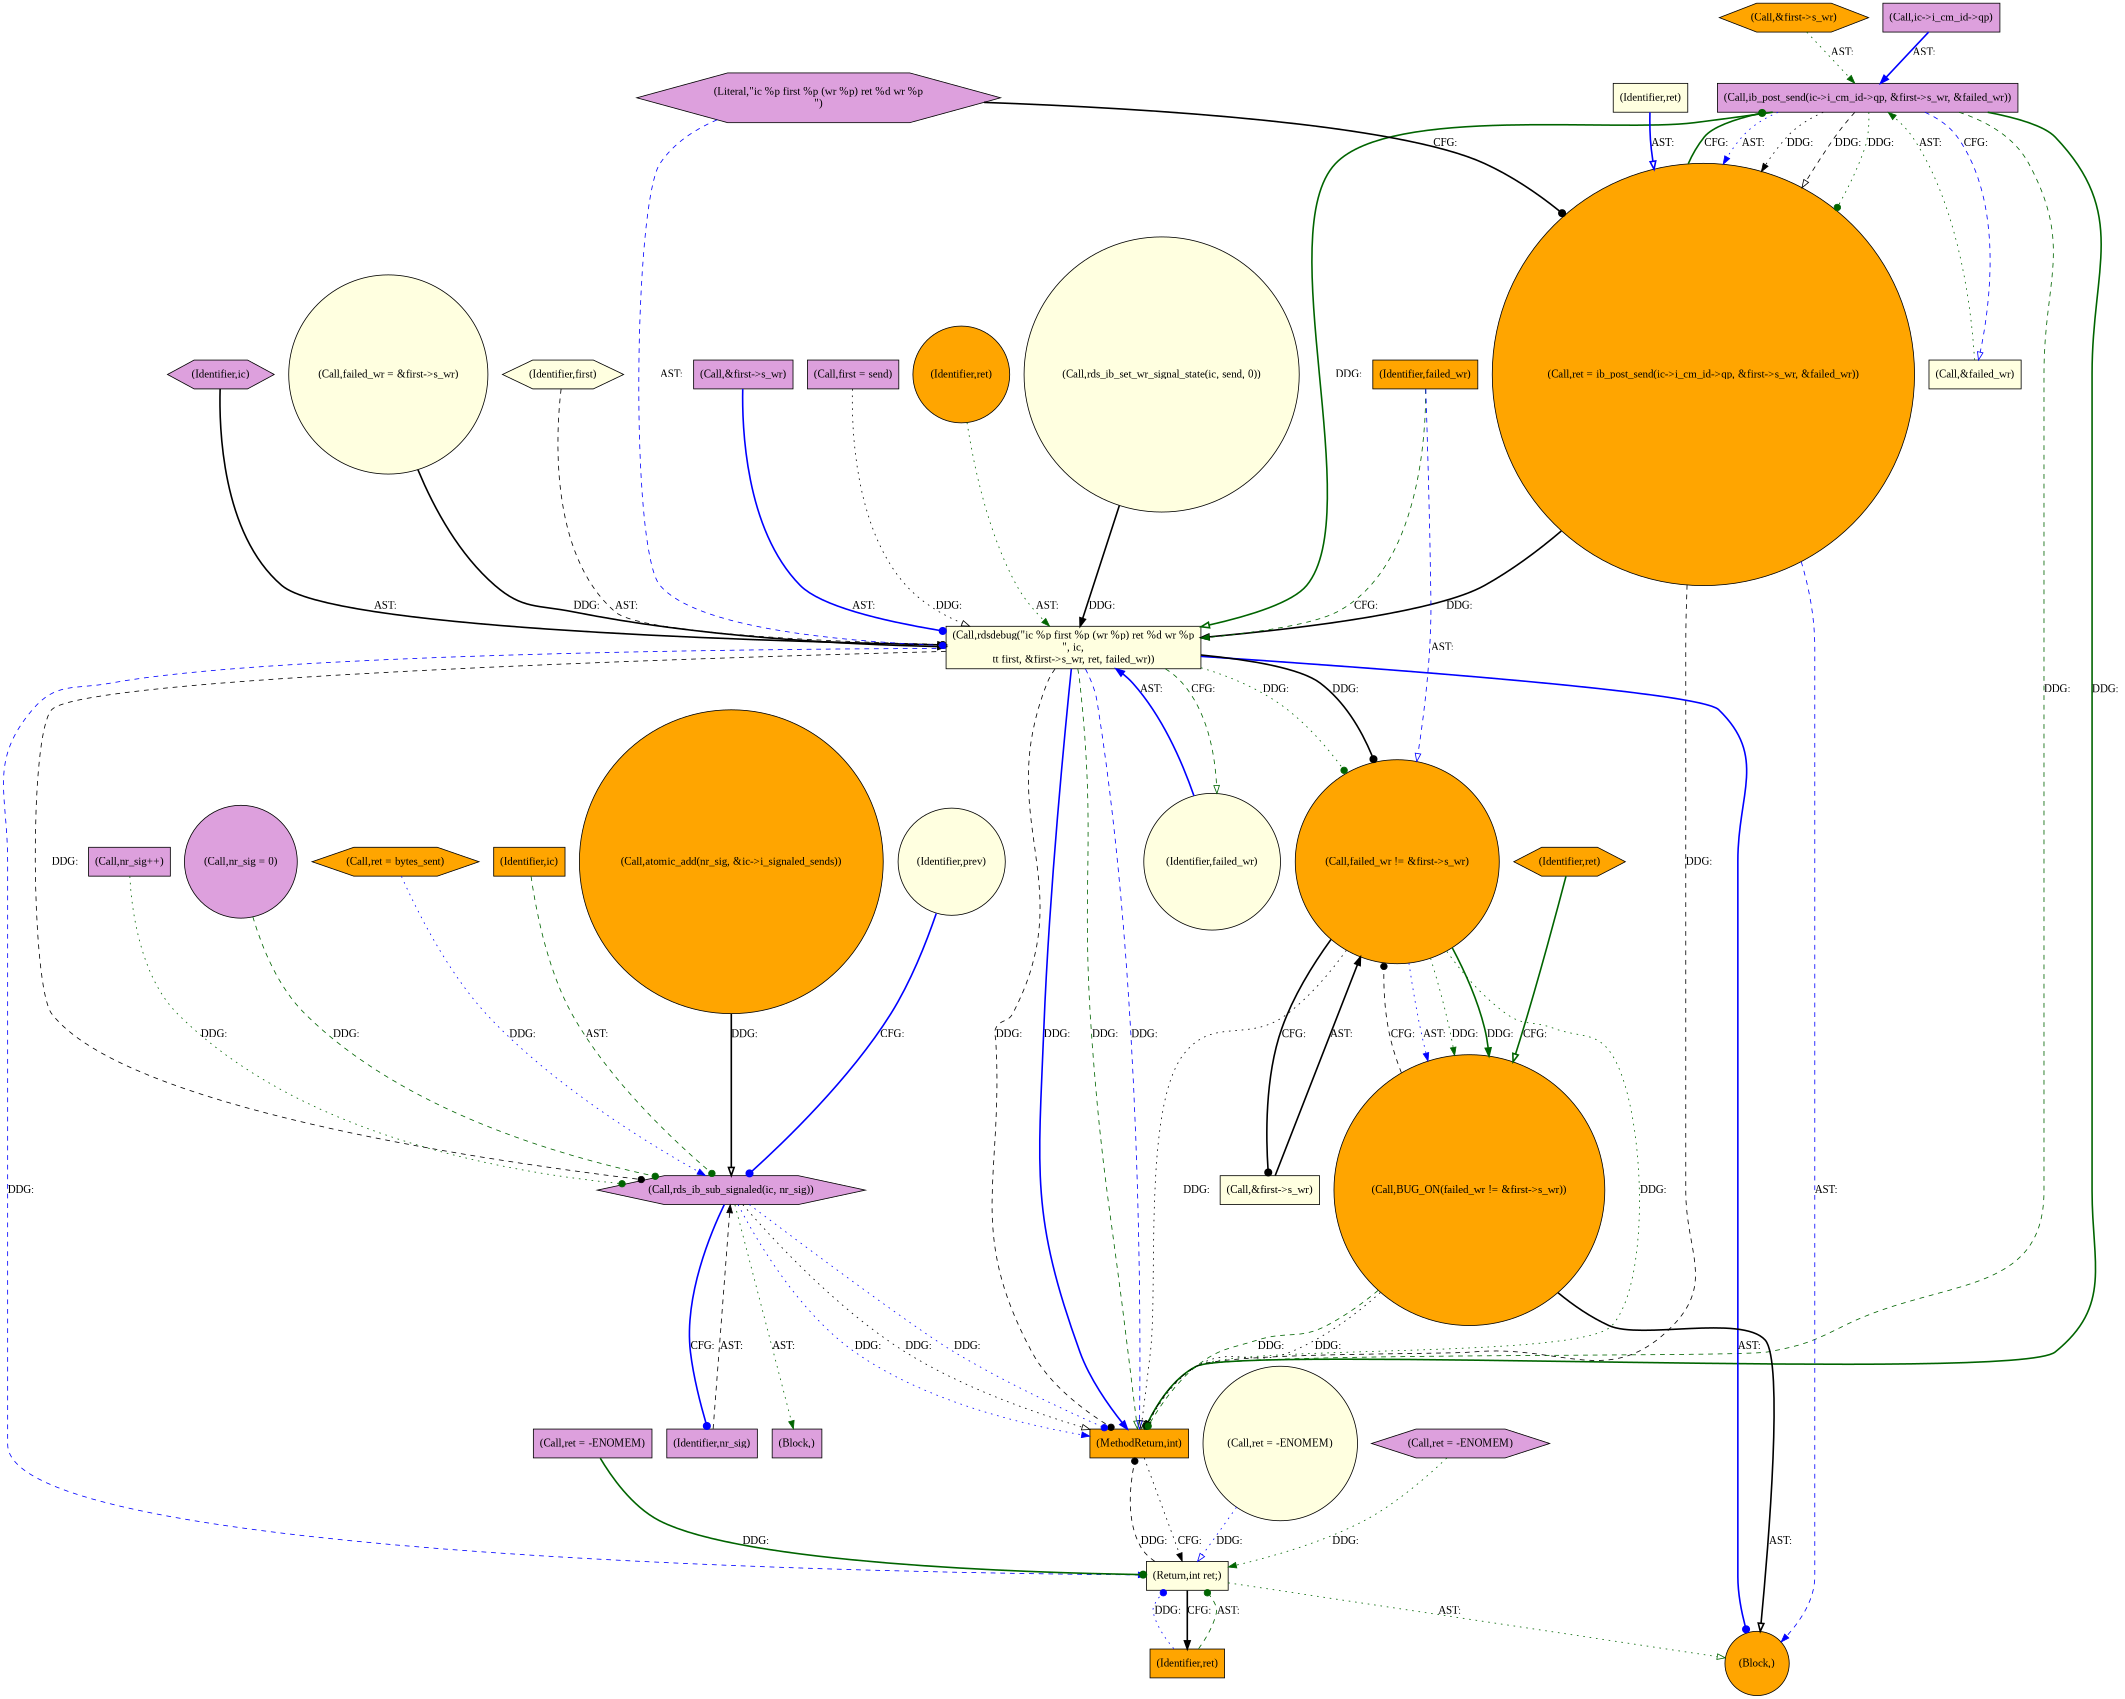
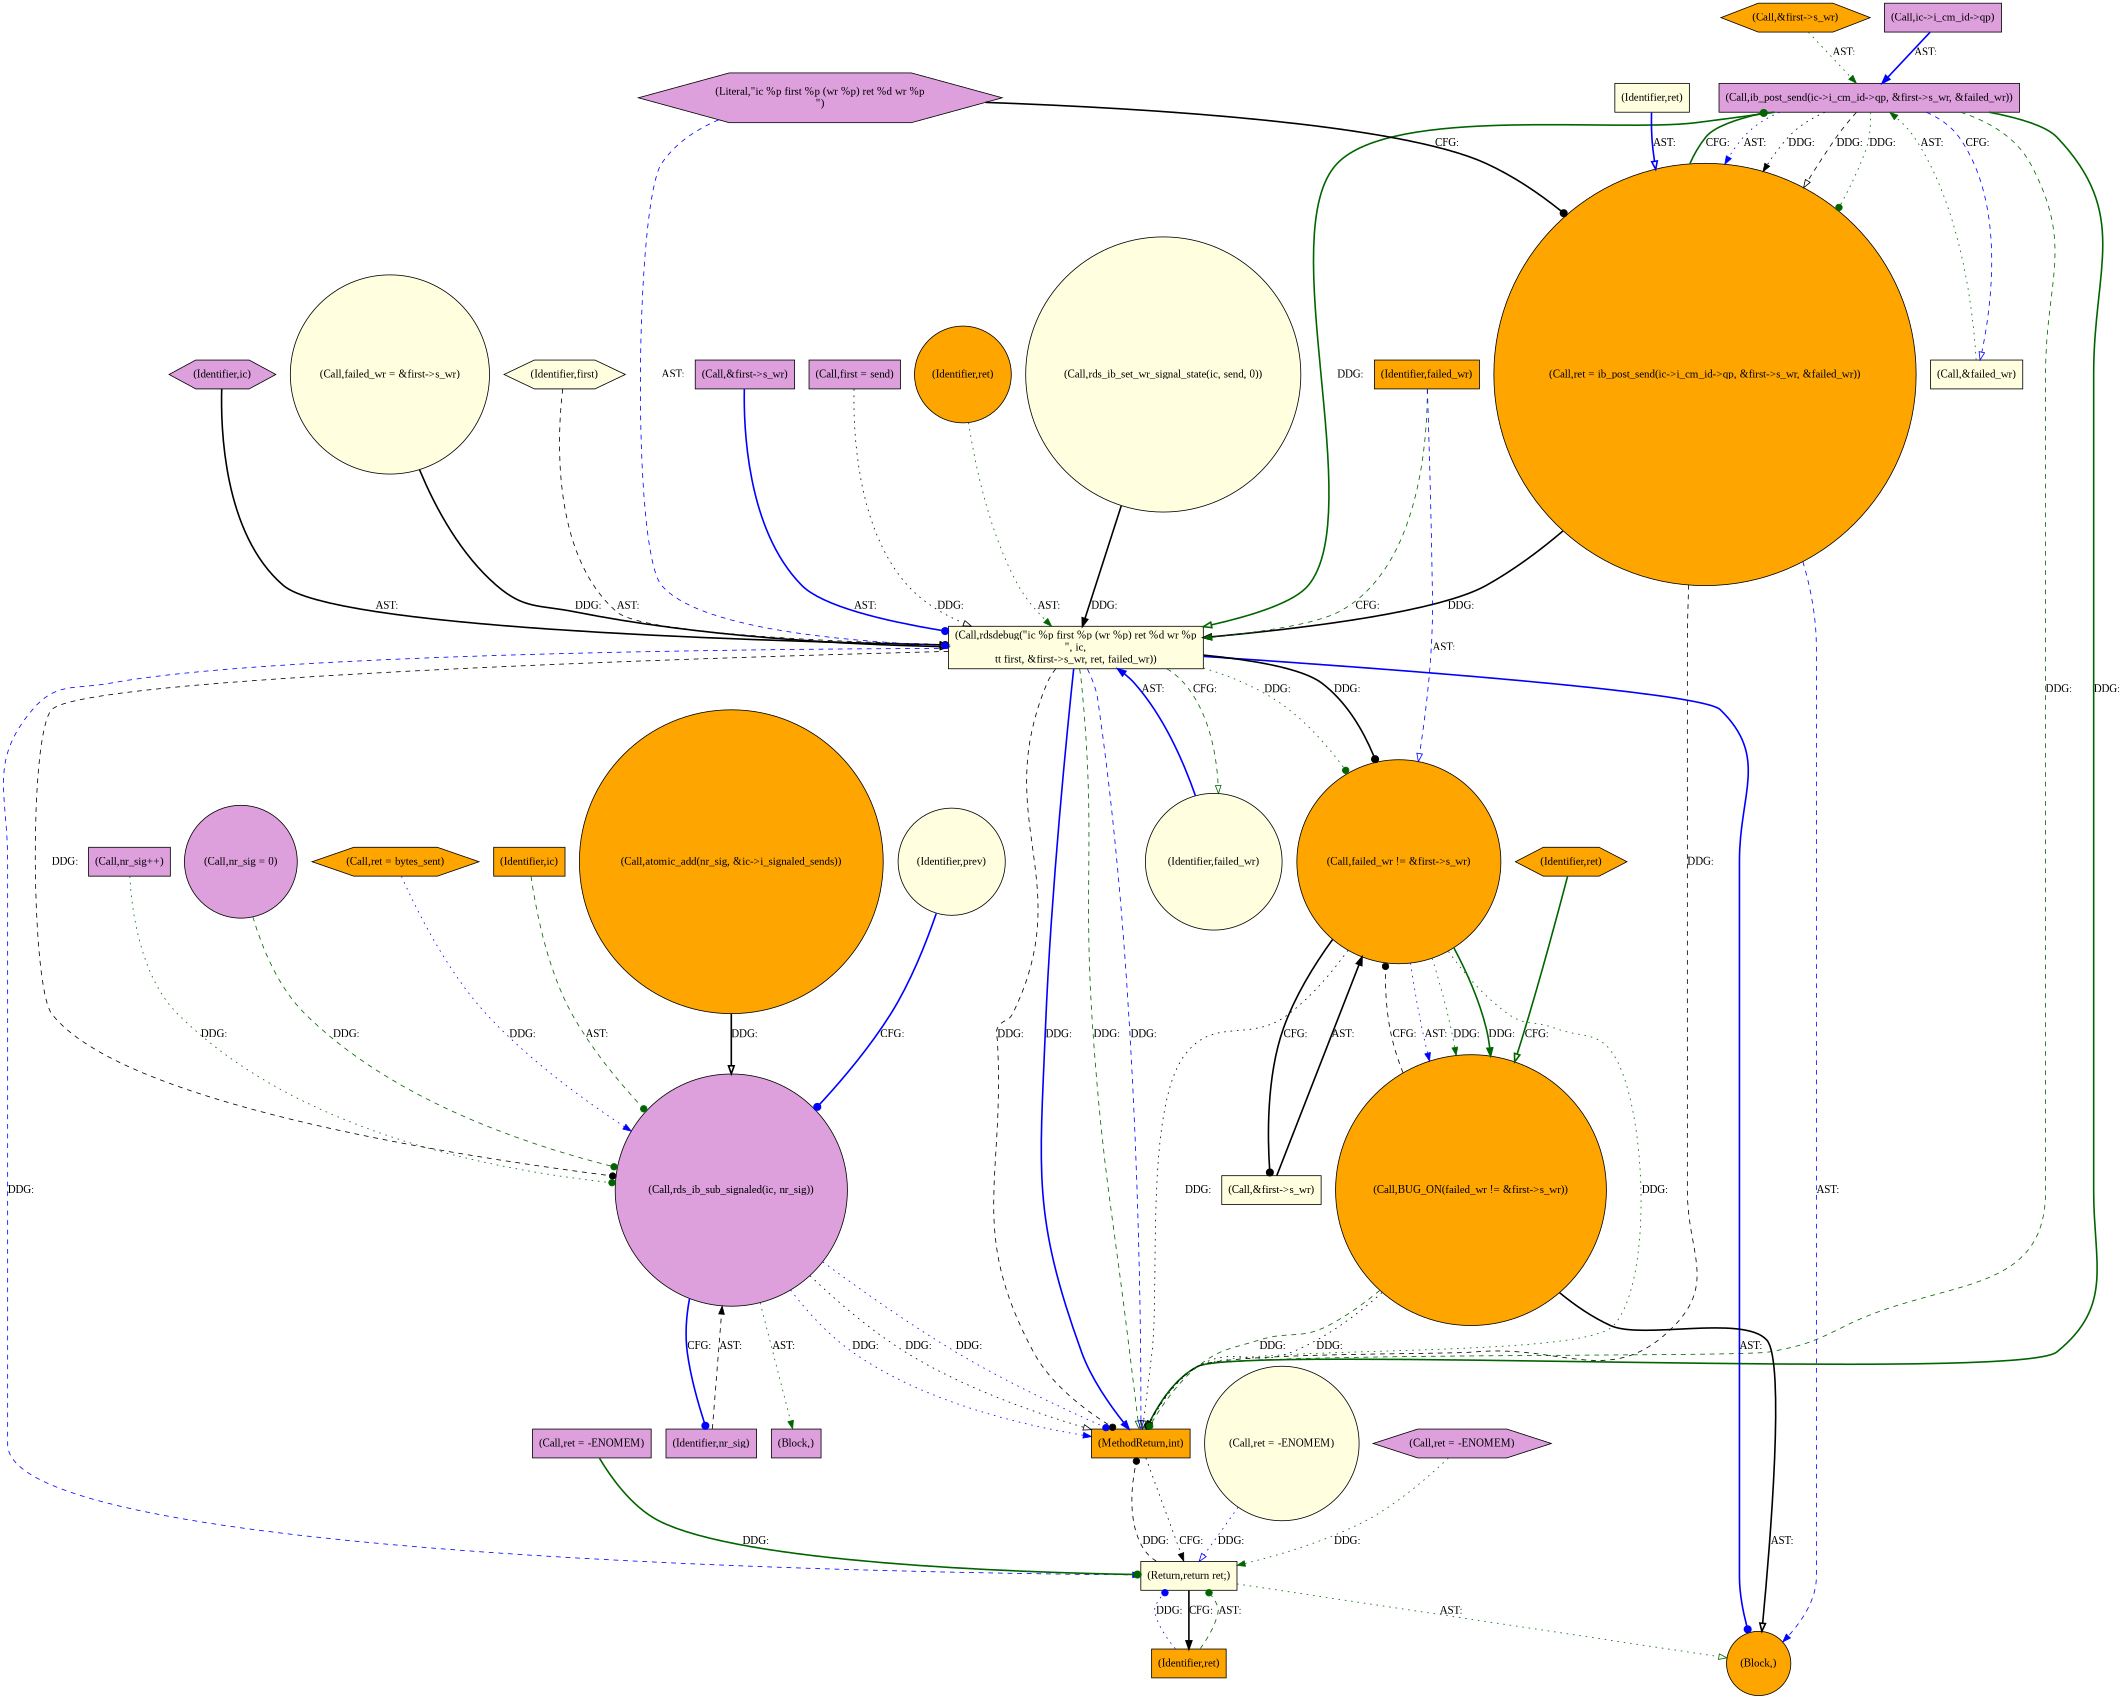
node "(Call,rds_ib_sub_signaled(ic, nr_sig))": shape hexagon -> circle
node "(Return,int ret;)": label "(Return,int ret;)" -> "(Return,return ret;)"
